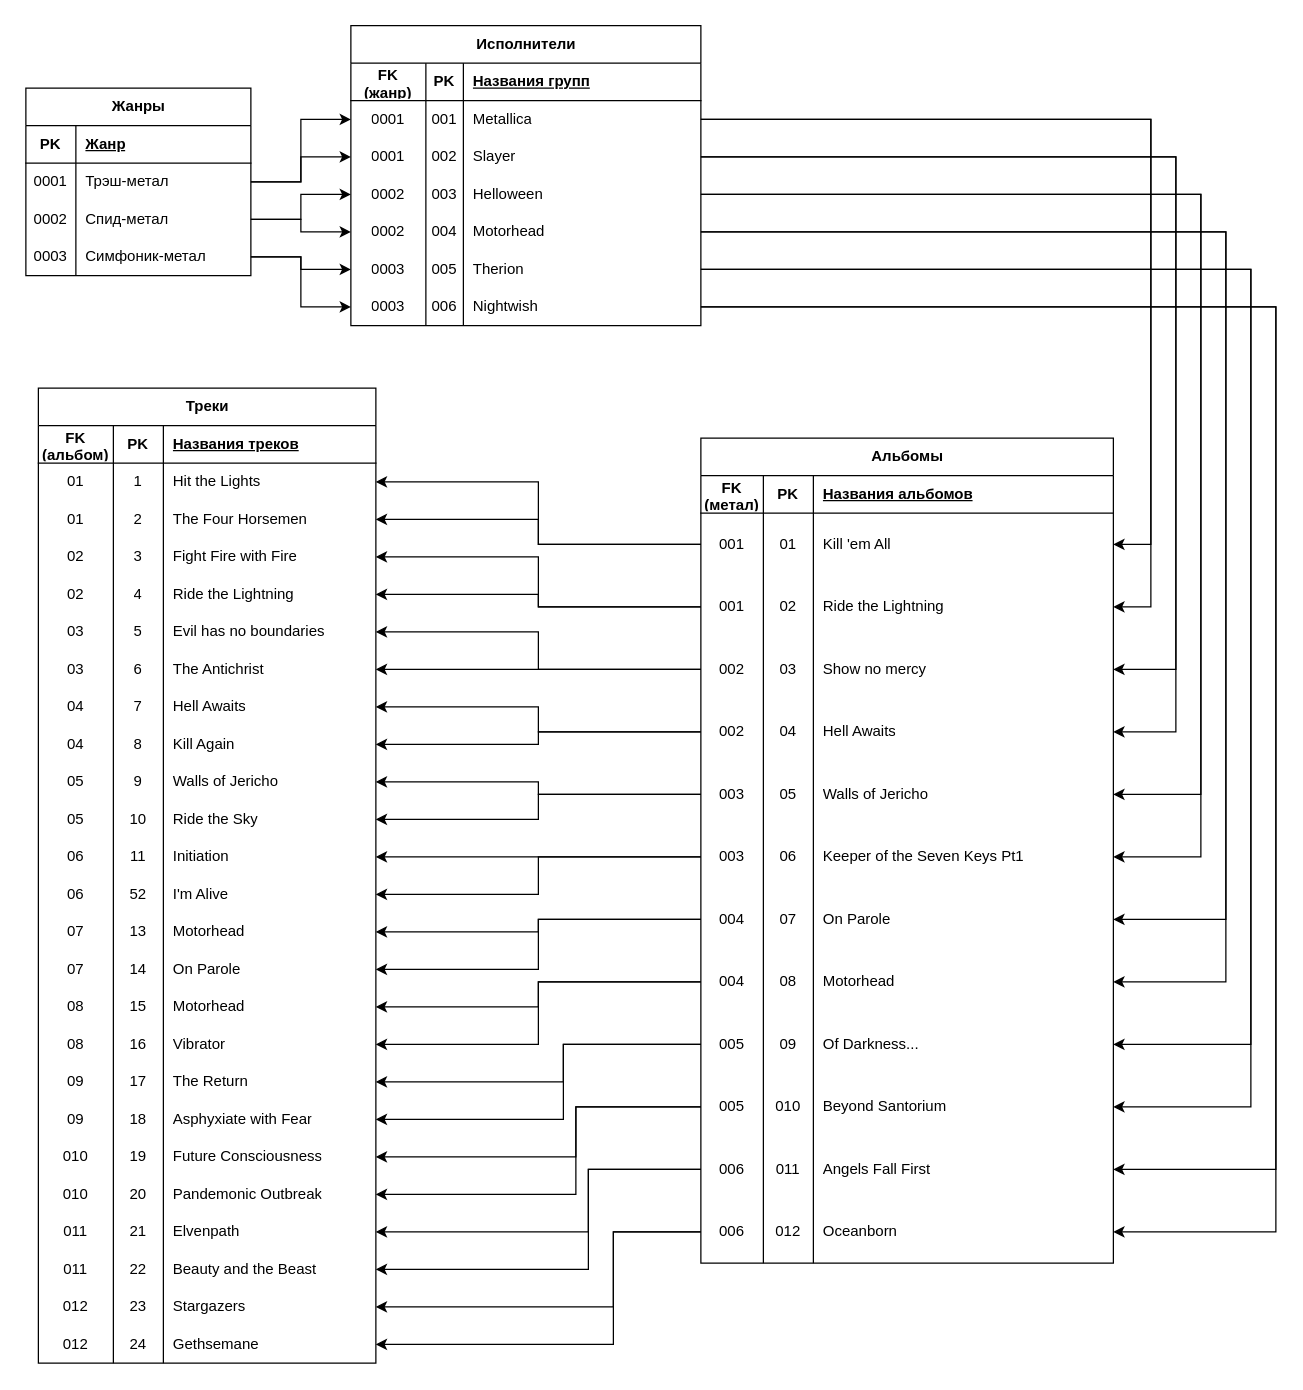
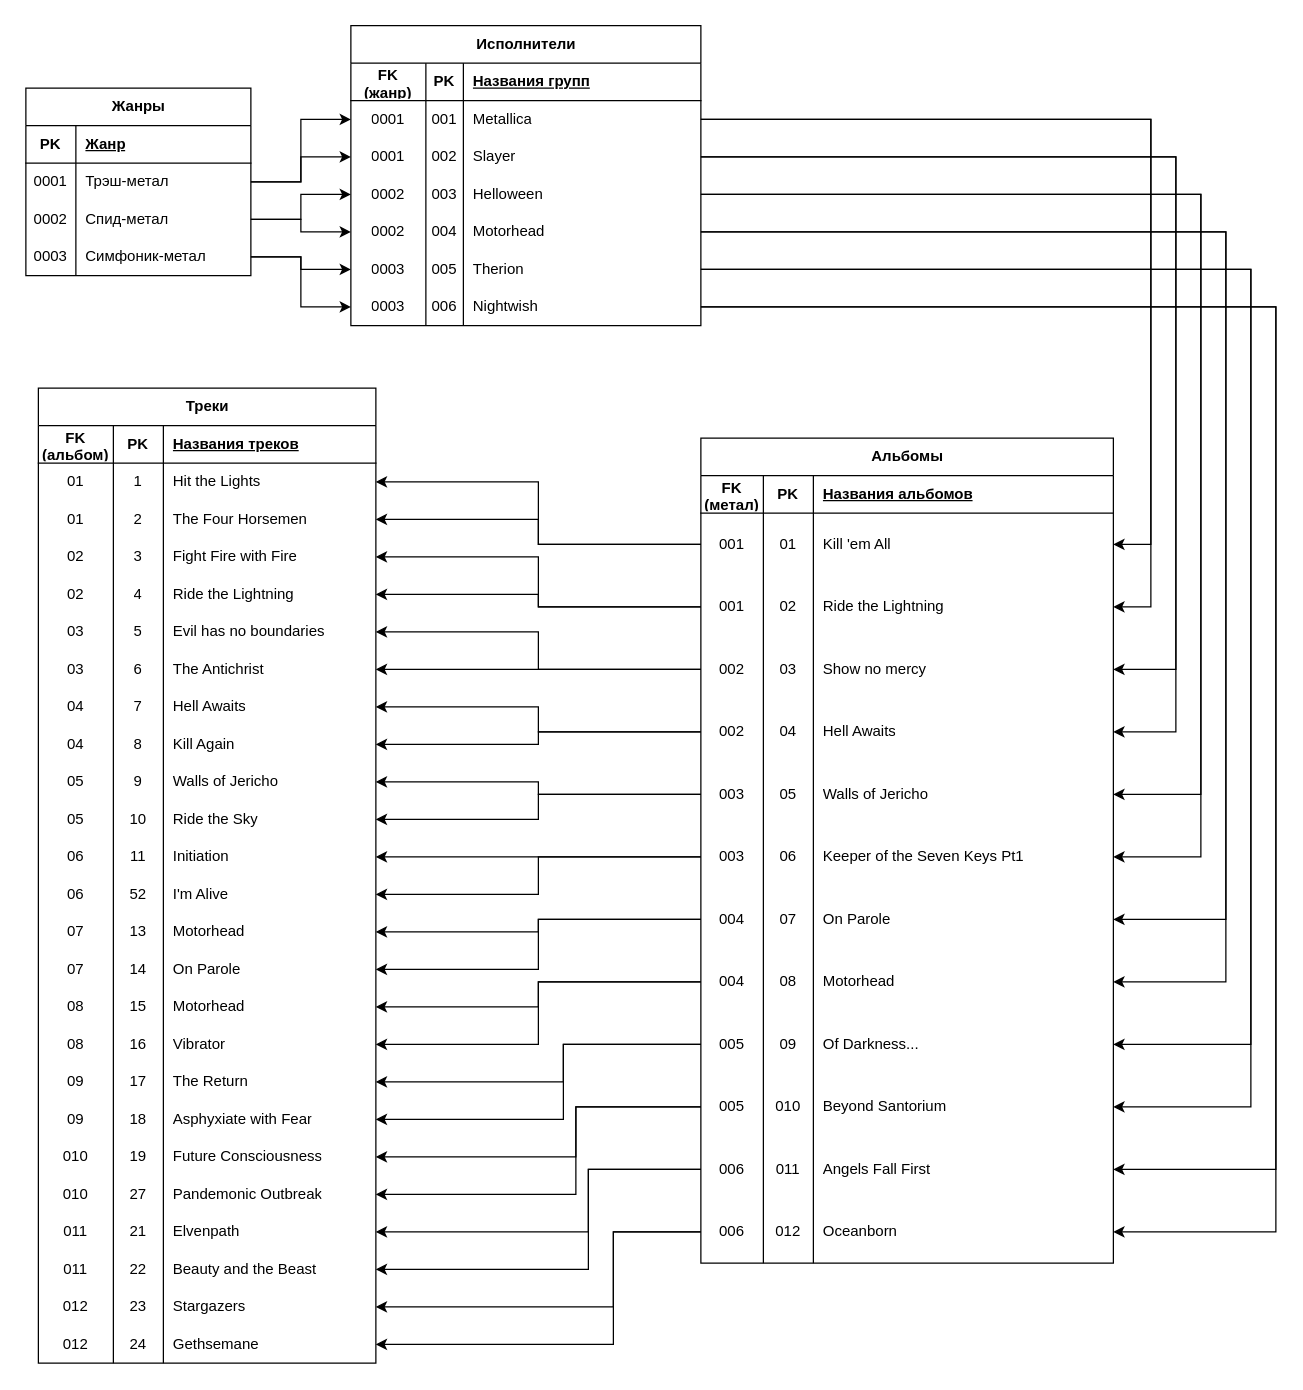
node "20": label "20" -> "27"
